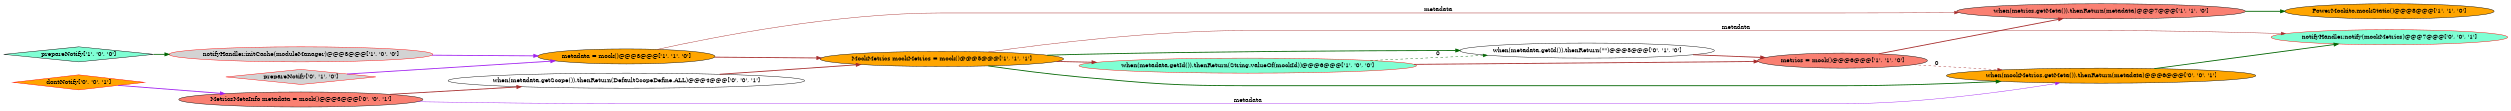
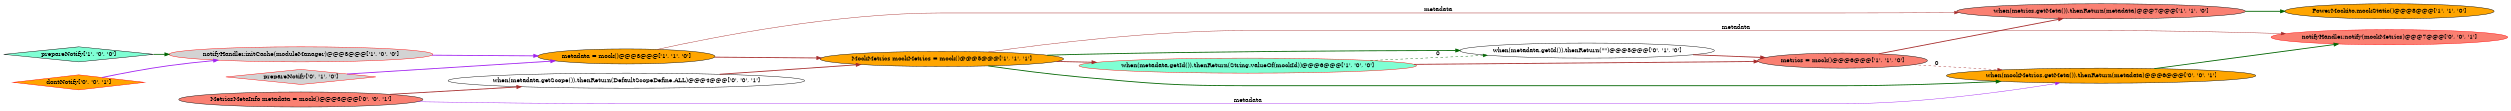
node "notifyHandler.notify(mockMetrics)@@@7@@@['0', '0', '1']": fillcolor aquamarine -> salmon
edge "dontNotify['0', '0', '1']" -> "MetricsMetaInfo metadata = mock()@@@3@@@['0', '0', '1']": now "dontNotify['0', '0', '1']" -> "notifyHandler.initCache(moduleManager)@@@3@@@['1', '0', '0']"
